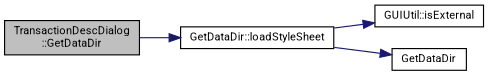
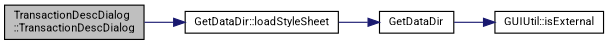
edge "GetDataDir::loadStyleSheet" -> "GUIUtil::isExternal": now "GetDataDir" -> "GUIUtil::isExternal"
node "TransactionDescDialog ::GetDataDir": label "TransactionDescDialog ::GetDataDir" -> "TransactionDescDialog ::TransactionDescDialog"
